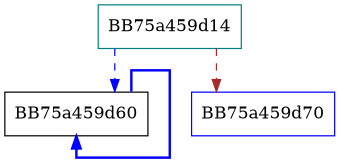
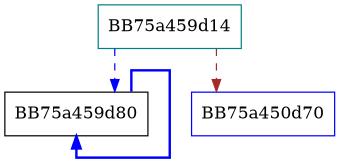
node "BB75a459d60": label "BB75a459d60" -> "BB75a459d80"
node "BB75a459d70": label "BB75a459d70" -> "BB75a450d70"
